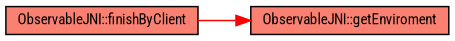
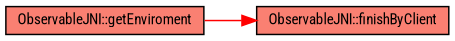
edge "ObservableJNI::finishByClient" -> "ObservableJNI::getEnviroment": reversed
